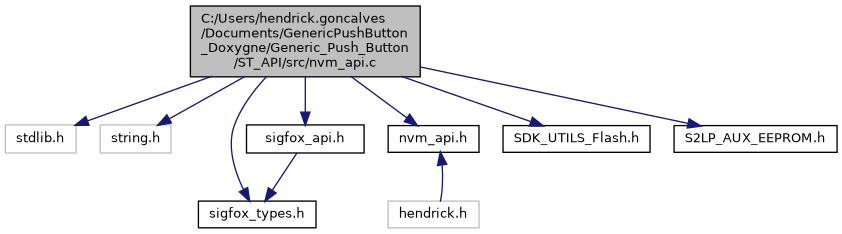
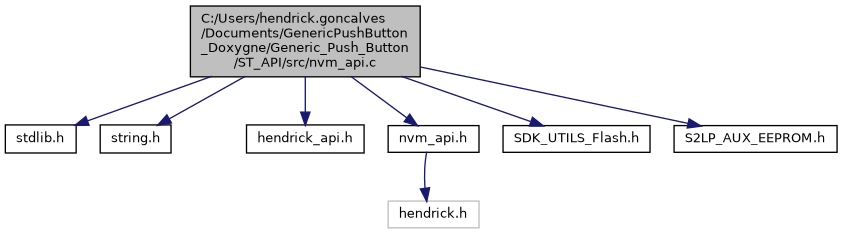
node "stdlib.h": color grey75 -> black
node "string.h": color grey75 -> black
node "sigfox_api.h": label "sigfox_api.h" -> "hendrick_api.h"
edge "hendrick.h" -> "nvm_api.h": reversed
node "sigfox_types.h": removed
